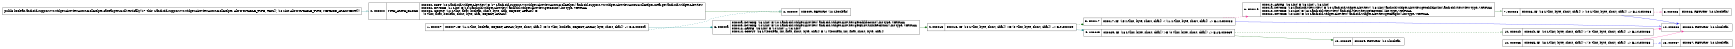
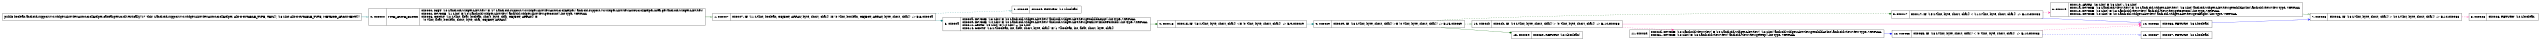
edge "0: 0x0000" -> "2: 0x0009": now "0: 0x0000" -> "1: 0x0007"
edge "7: 0x0026" -> "14: 0x0038": reversed
edge "4: 0x0015" -> "5: 0x0017": now "9: 0x0029" -> "5: 0x0017"
node "11: 0x002d": added
edge "12: 0x0035" -> "14: 0x0038": style solid -> dashed
